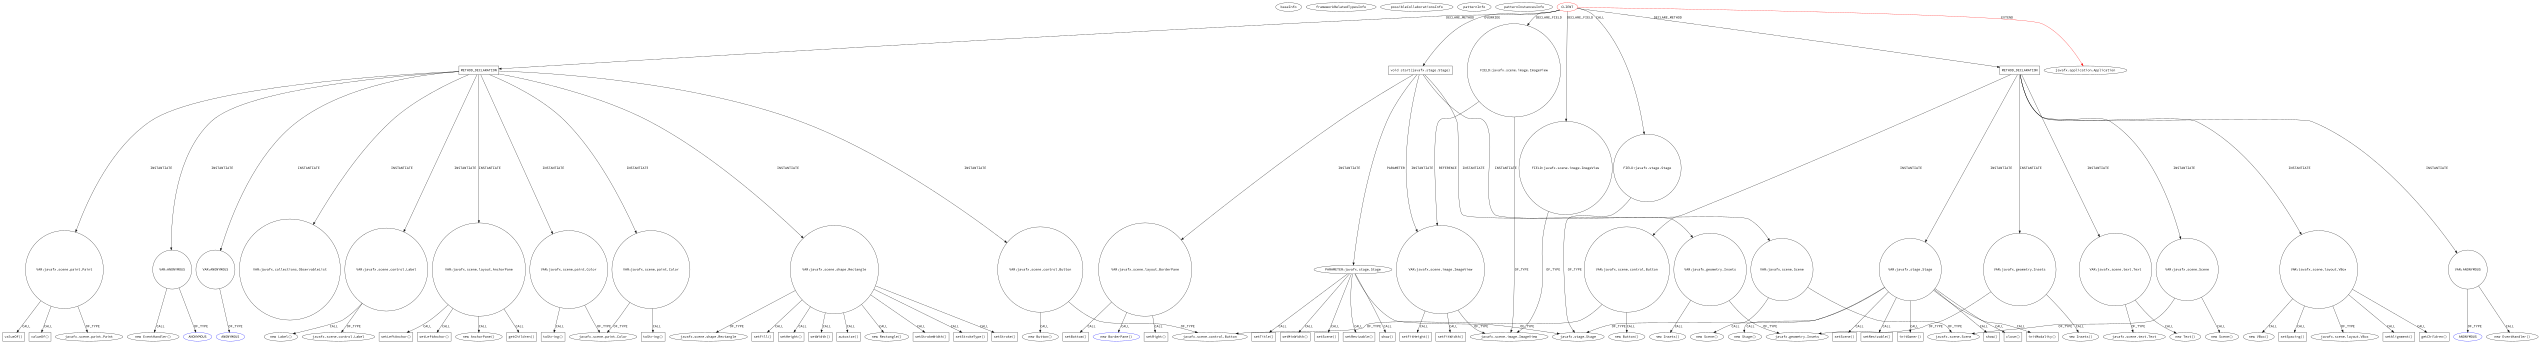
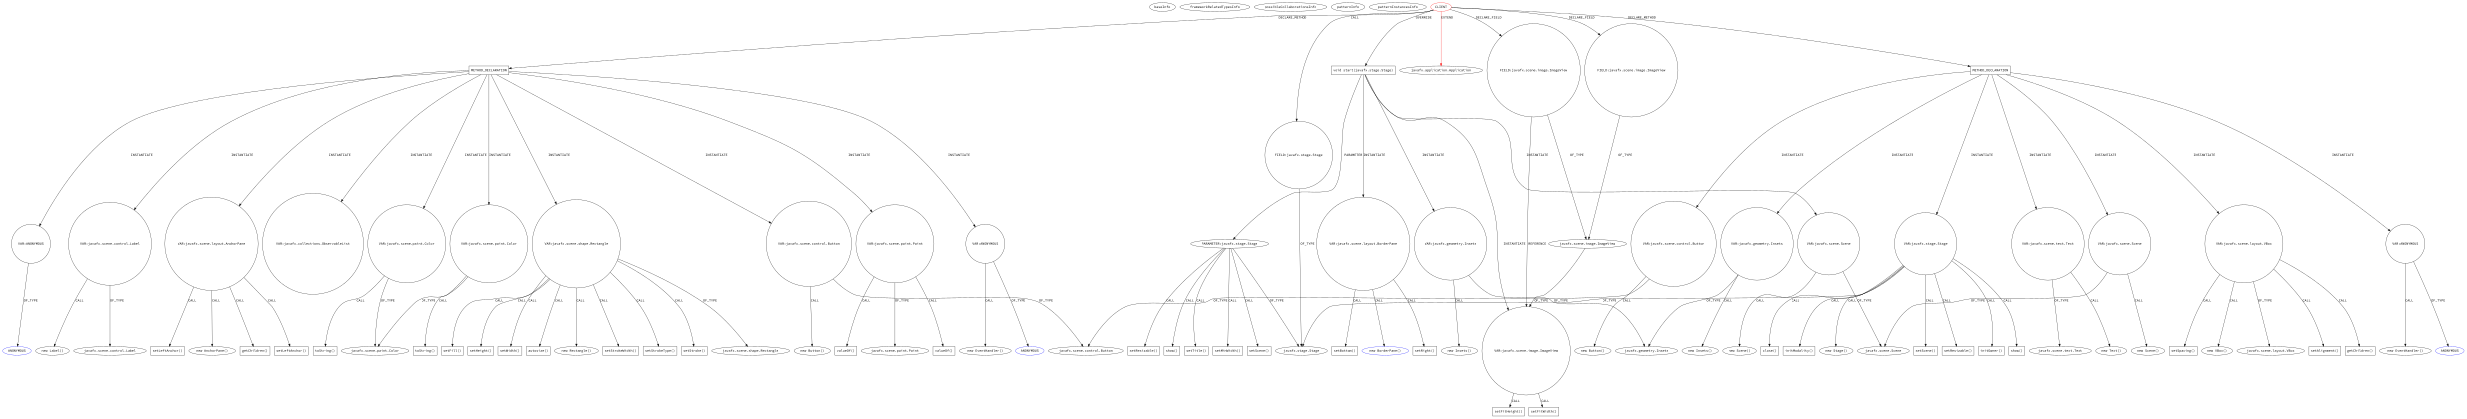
edge "VAR:javafx.scene.image.ImageView" -> "javafx.scene.image.ImageView": reversed
